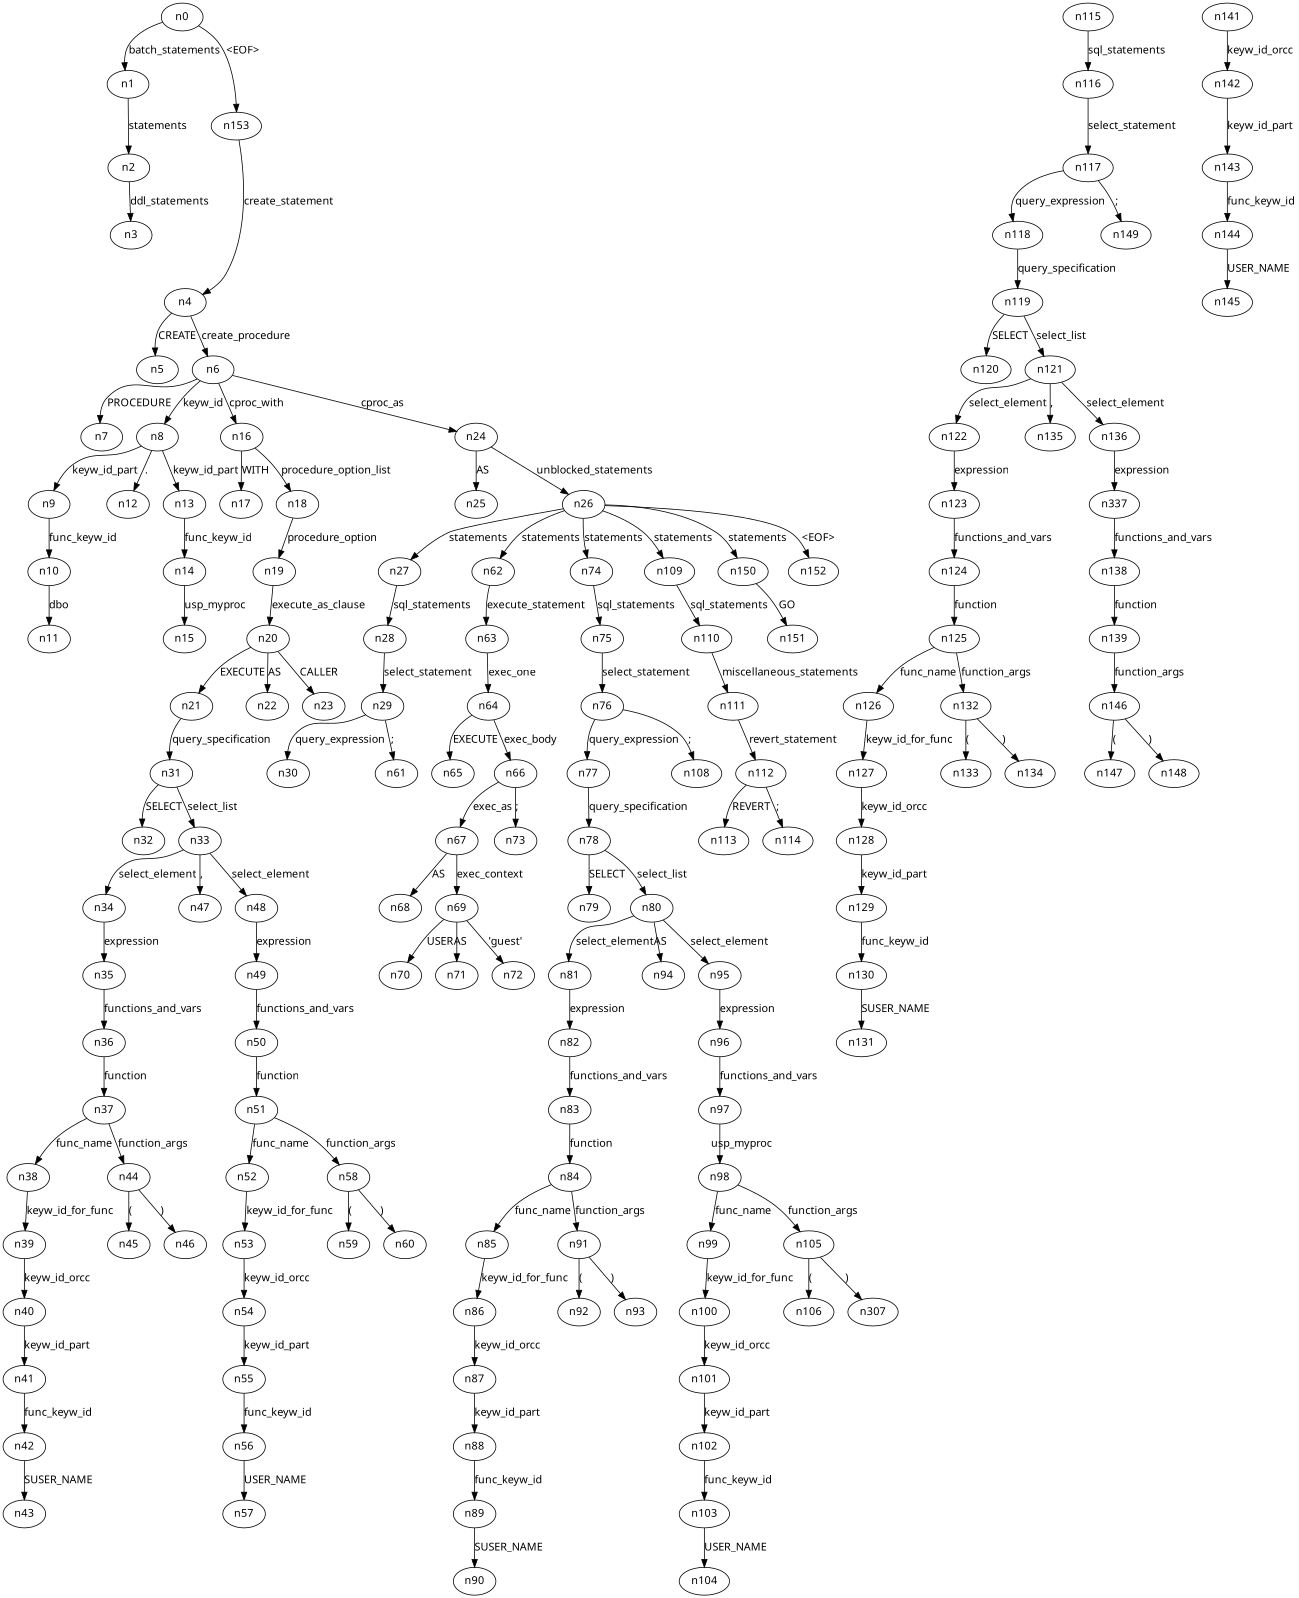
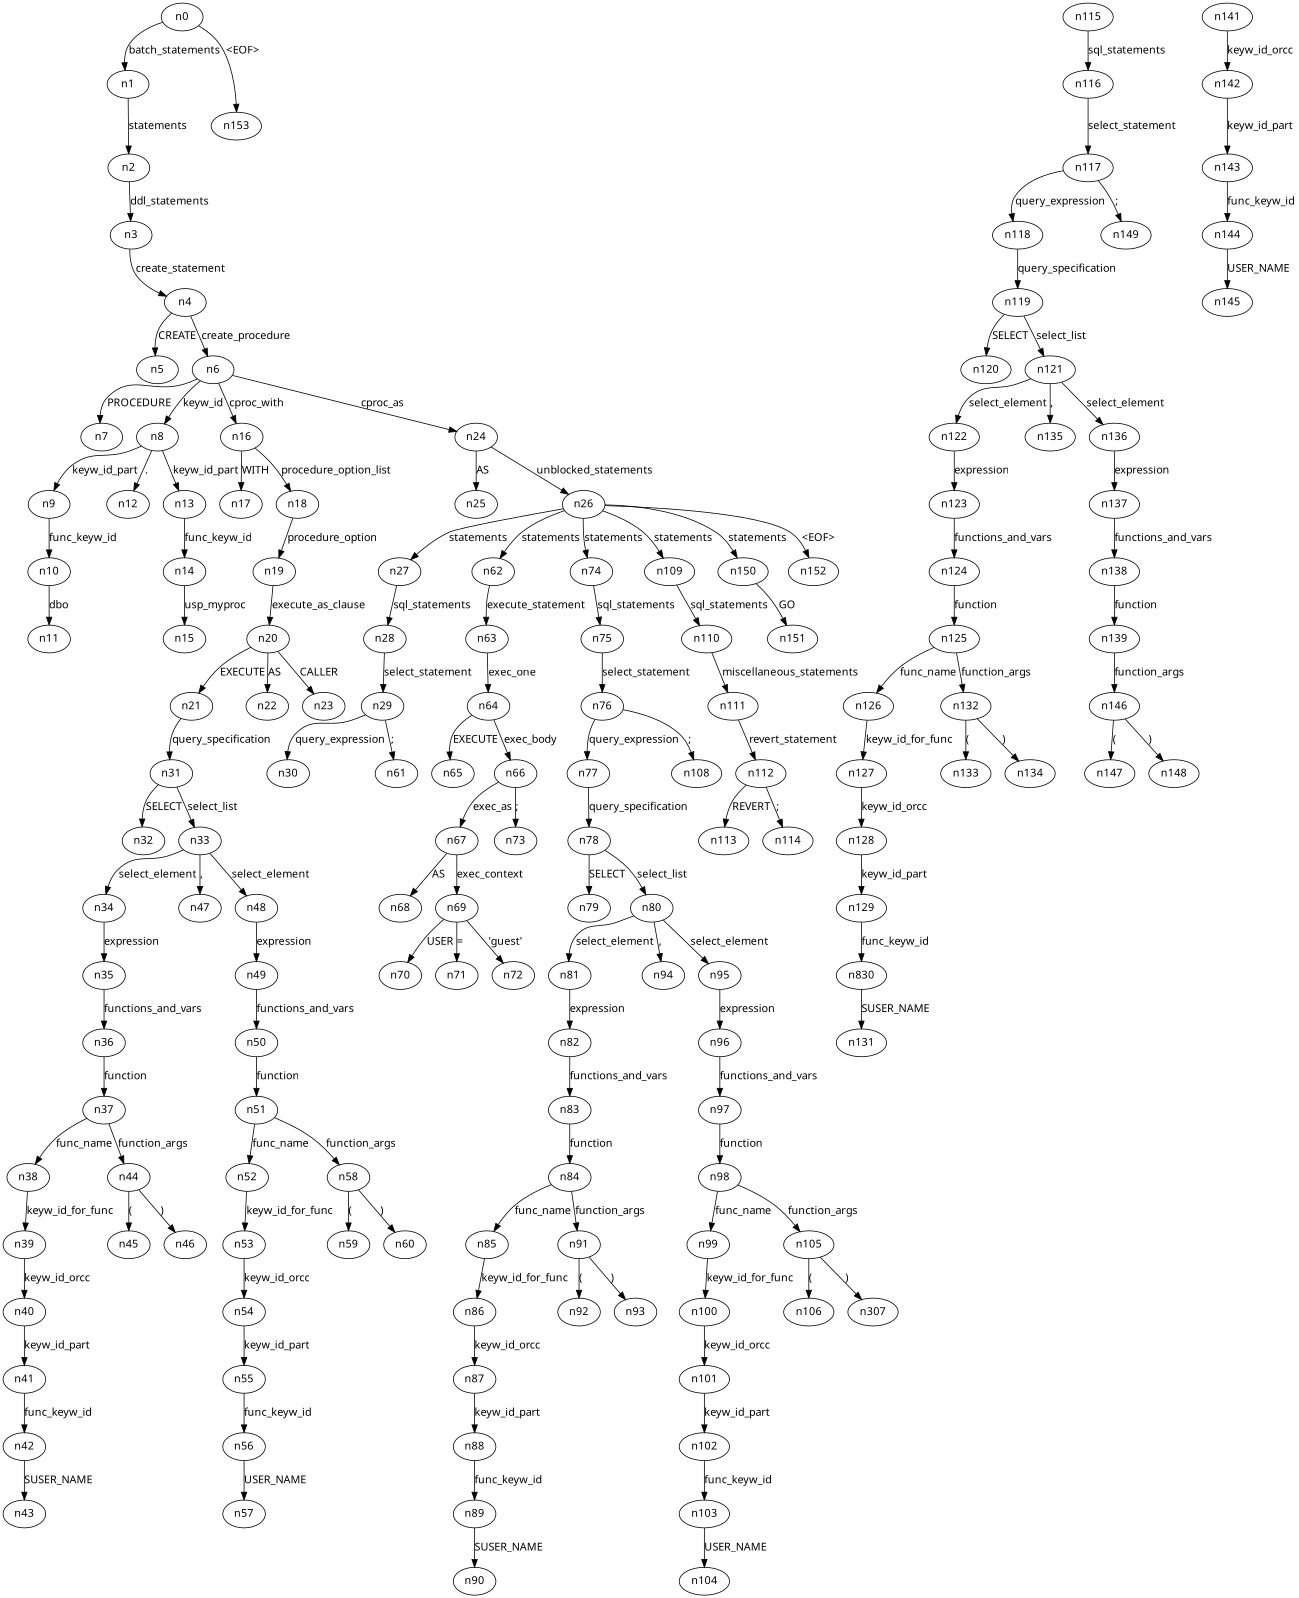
edge "n153" -> "n4": now "n3" -> "n4"
node "n337": label "n337" -> "n137"
edge "n69" -> "n71": label "AS" -> "="
edge "n80" -> "n94": label "AS" -> ","
node "n130": label "n130" -> "n830"
edge "n97" -> "n98": label "usp_myproc" -> "function"
